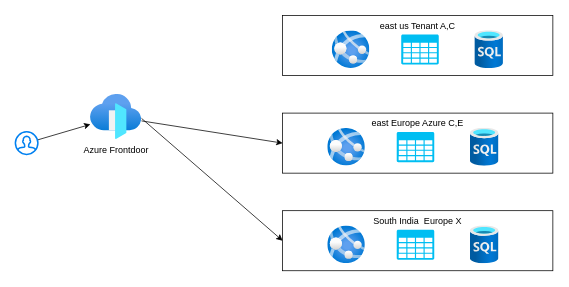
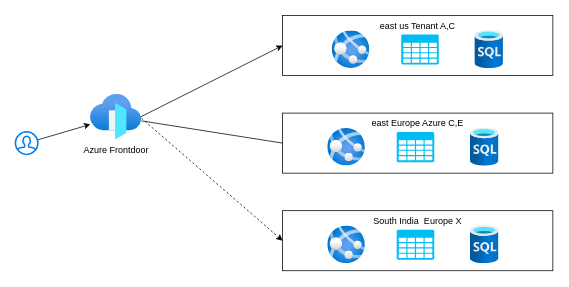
edge "Azure Frontdoor" -> "east us Tenant A,C": added
edge "Azure Frontdoor" -> "east Europe Azure C,E": arrowhead classic -> none
edge "Azure Frontdoor" -> "South India Europe X": style solid -> dashed
